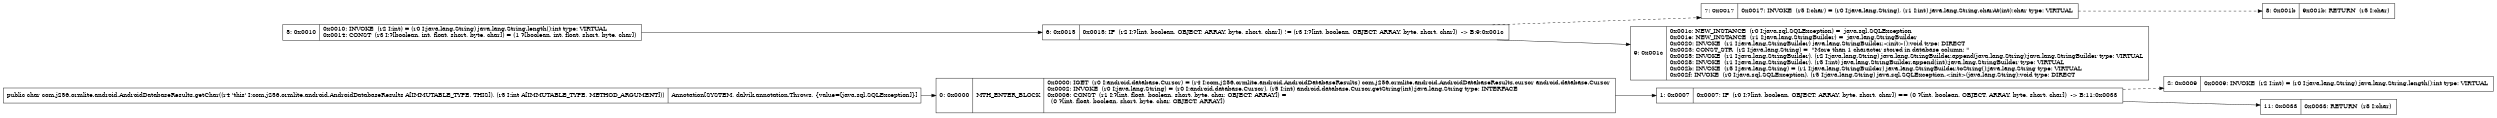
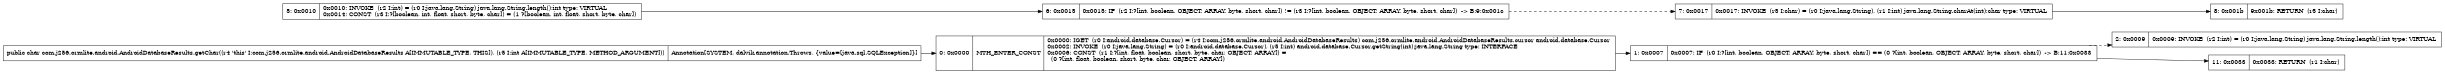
edge "7: 0x0017" -> "8: 0x001b": style dashed -> solid
node "9: 0x001c": removed
node "0: 0x0000": text "MTH_ENTER_BLOCK" -> "MTH_ENTER_CONST"
node "11: 0x0033": text "0x0033: RETURN  (r8 I:char)" -> "0x0033: RETURN  (r1 I:char)"
